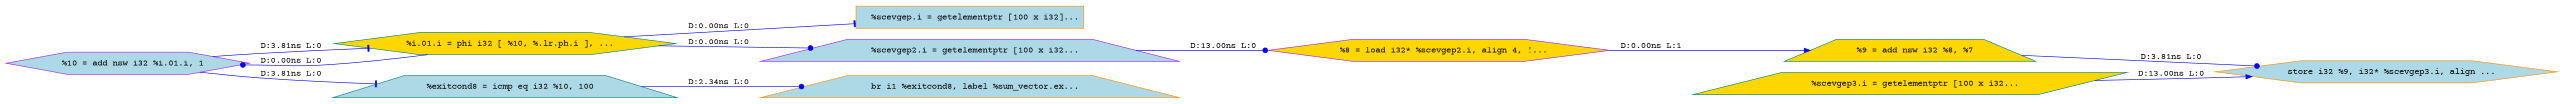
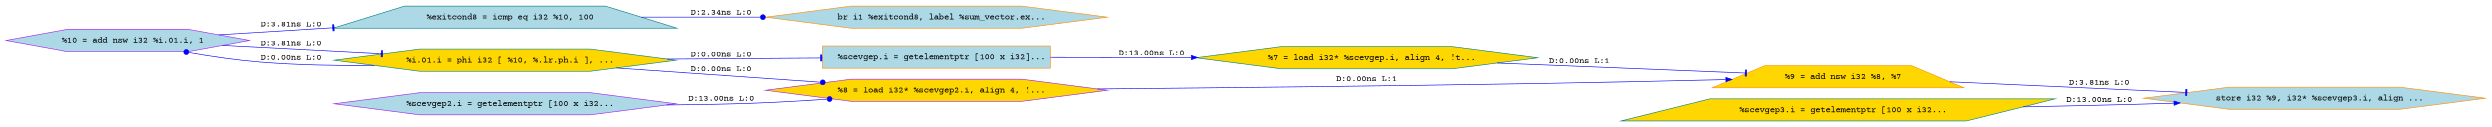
edge "%i.01.i = phi i32 [ %10, %.lr.ph.i ], ..." -> "%scevgep2.i = getelementptr [100 x i32...": now "%i.01.i = phi i32 [ %10, %.lr.ph.i ], ..." -> "%8 = load i32* %scevgep2.i, align 4, !..."
node "%scevgep2.i = getelementptr [100 x i32...": shape trapezium -> hexagon
node "%9 = add nsw i32 %8, %7": color teal -> darkorange
node "%7 = load i32* %scevgep.i, align 4, !t...": added
edge "%9 = add nsw i32 %8, %7" -> "store i32 %9, i32* %scevgep3.i, align ...": arrowhead dot -> tee
node "br i1 %exitcond8, label %sum_vector.ex...": shape trapezium -> hexagon
